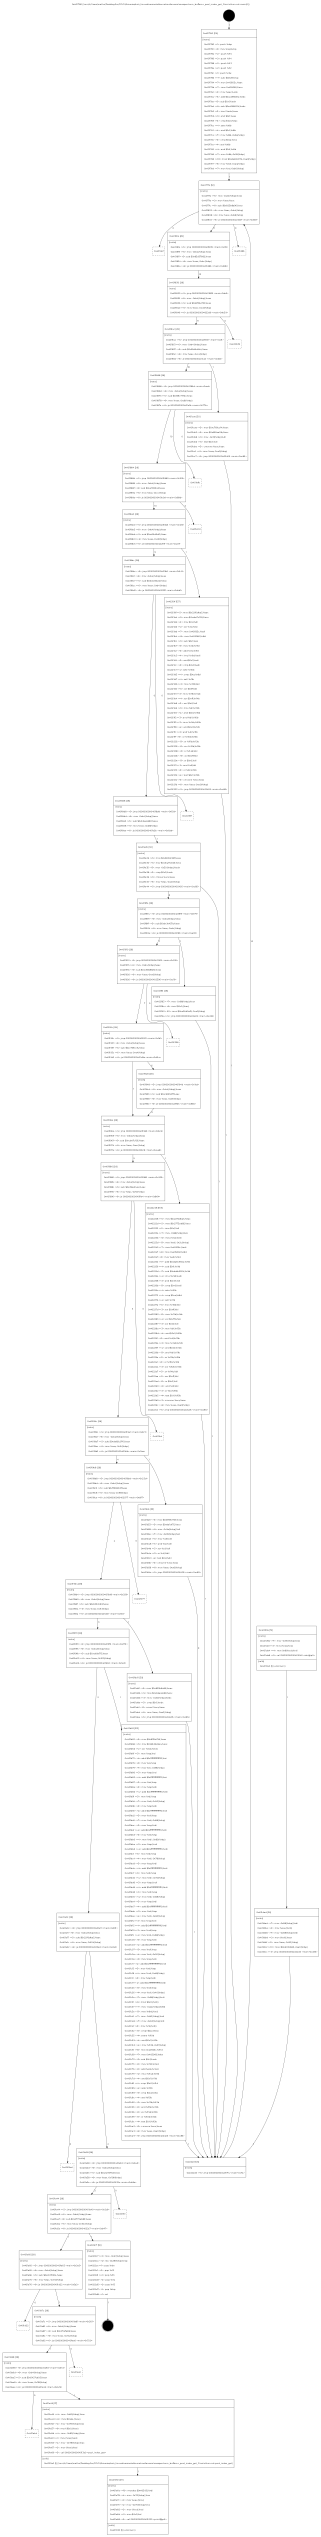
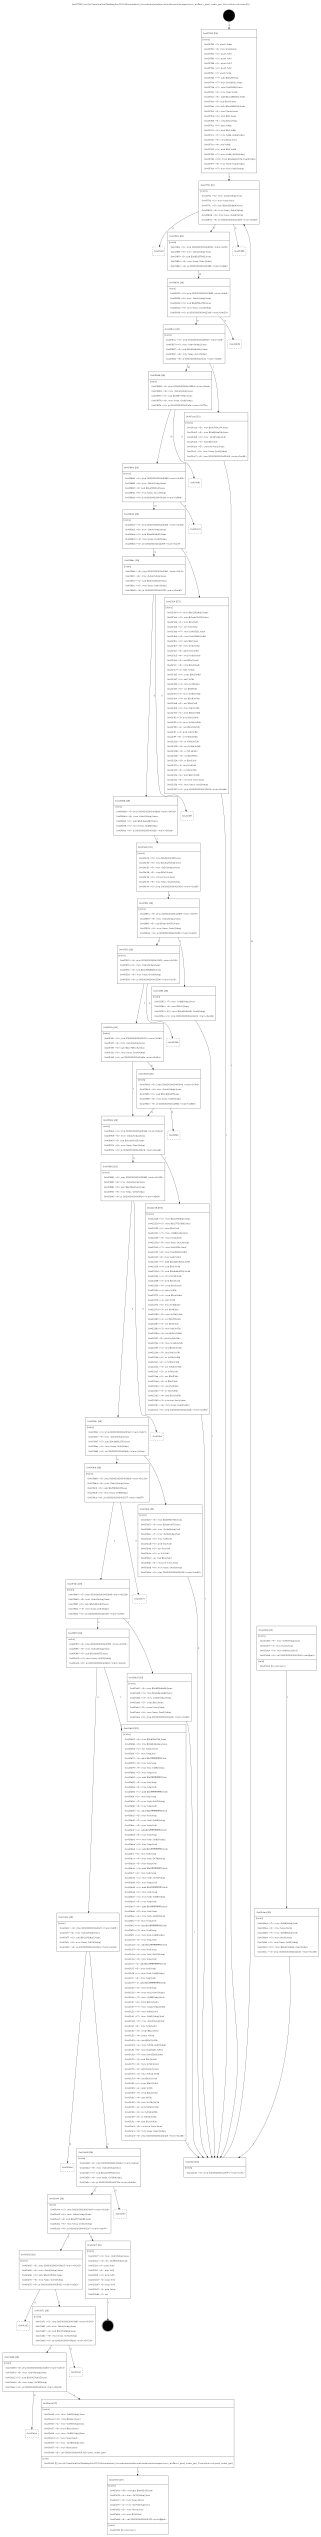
node "0x401fd5": added
edge "0x401e2b [30]" -> "0x402405 [5]": removed, label "1"
